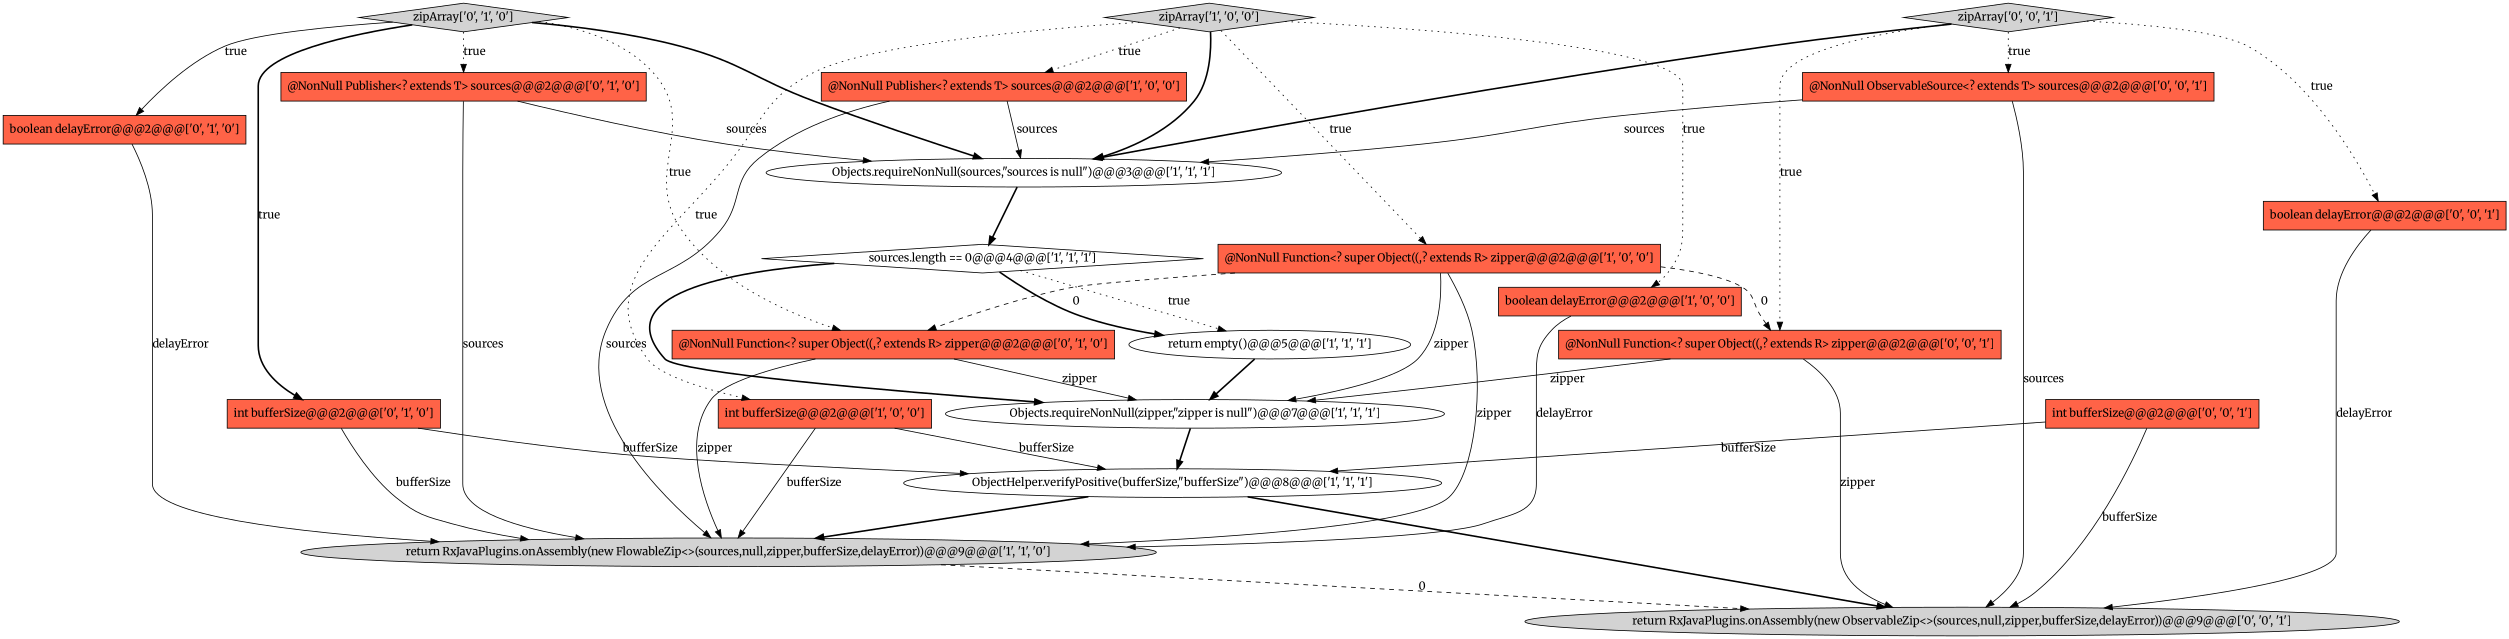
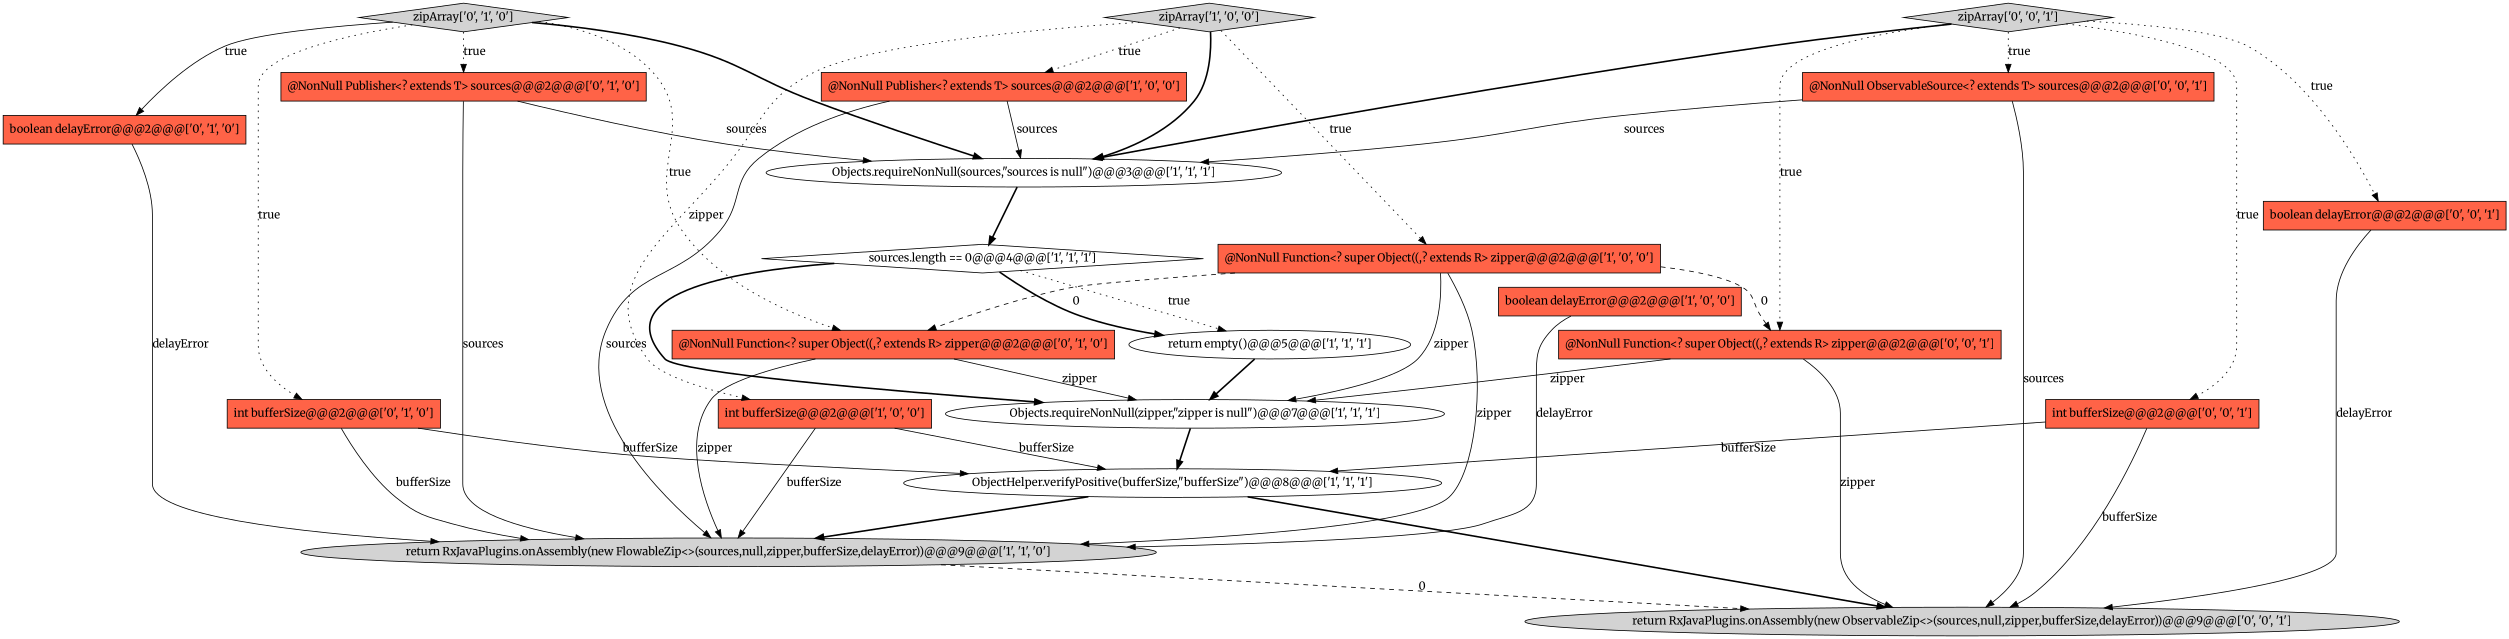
edge "zipArray['1', '0', '0']" -> "boolean delayError@@@2@@@['1', '0', '0']": removed, label "true"
edge "zipArray['0', '0', '1']" -> "int bufferSize@@@2@@@['0', '0', '1']": added, label "true"
edge "zipArray['0', '1', '0']" -> "int bufferSize@@@2@@@['0', '1', '0']": style bold -> dotted
edge "zipArray['1', '0', '0']" -> "int bufferSize@@@2@@@['1', '0', '0']": label "true" -> "zipper"
